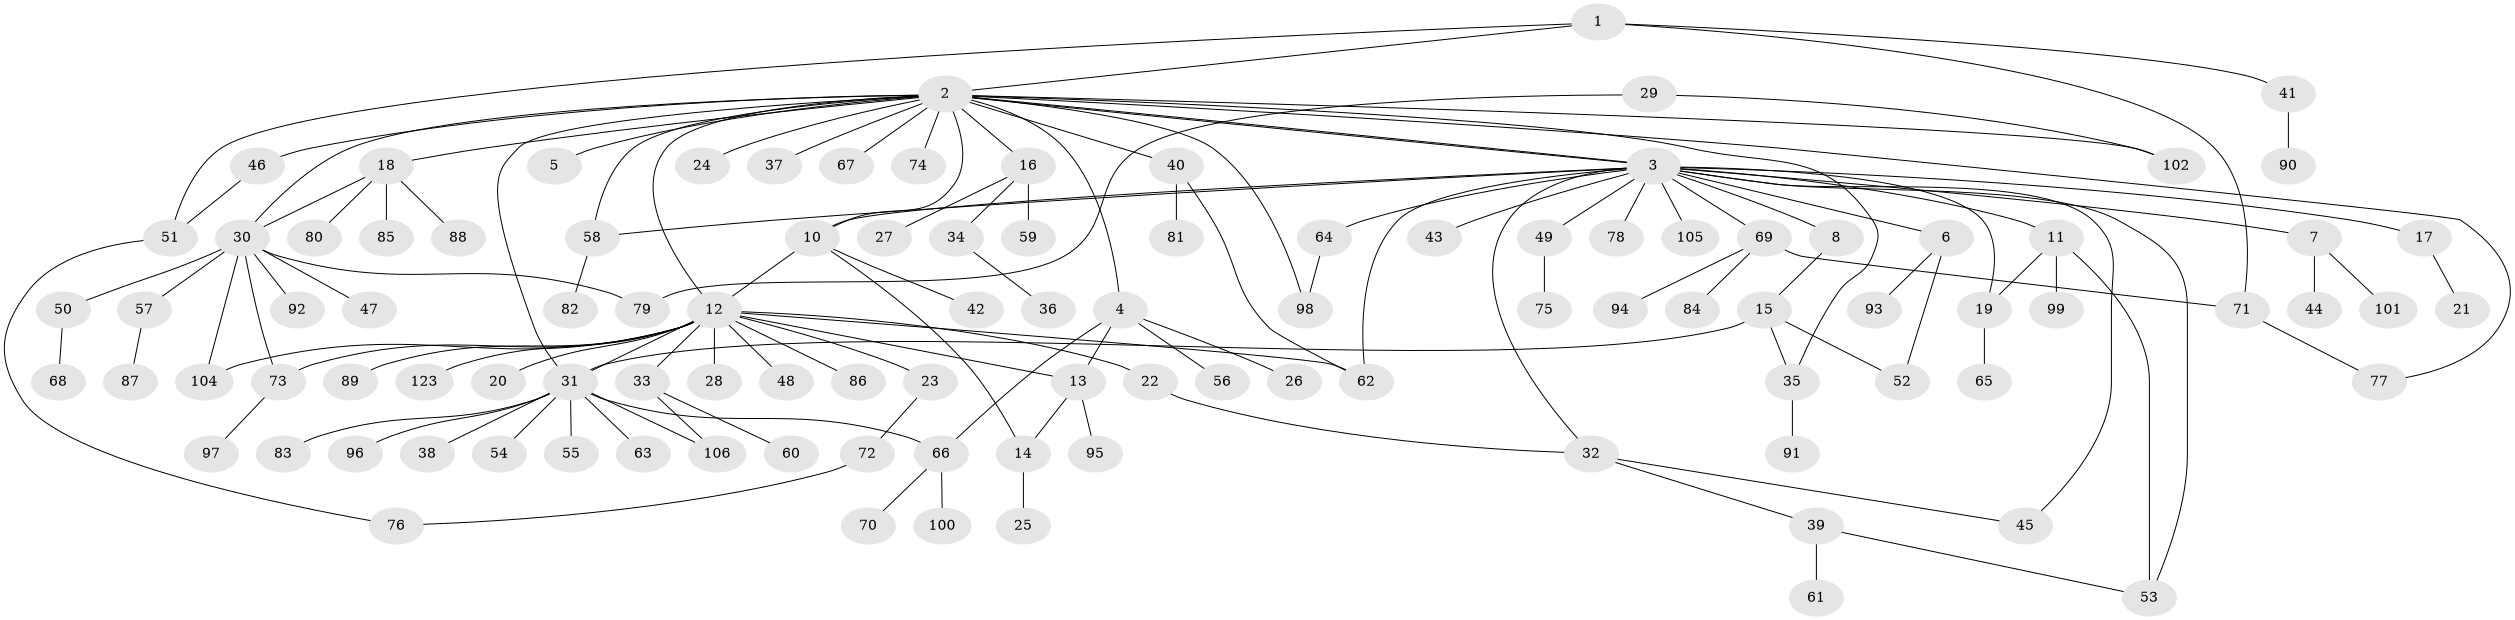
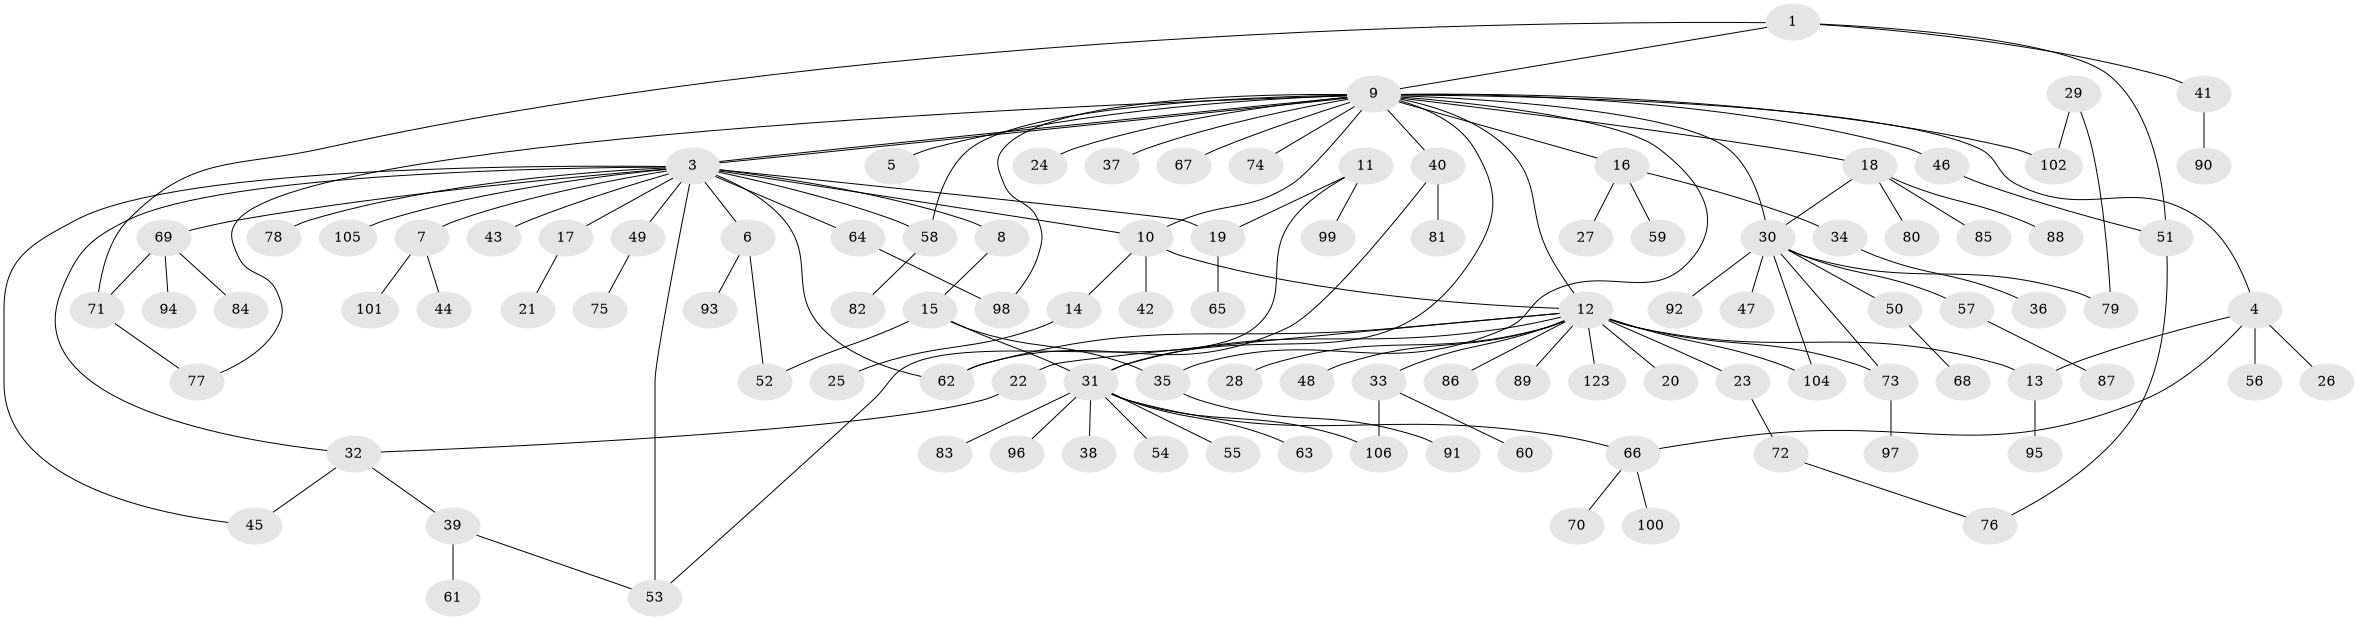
node "2": label "2" -> "9"
edge "3" -- "11": removed
edge "13" -- "14": removed
